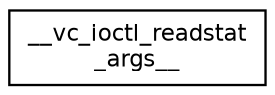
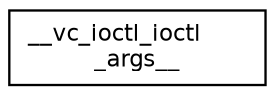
node "__vc_ioctl_readstat _args__": label "__vc_ioctl_readstat _args__" -> "__vc_ioctl_ioctl _args__"
